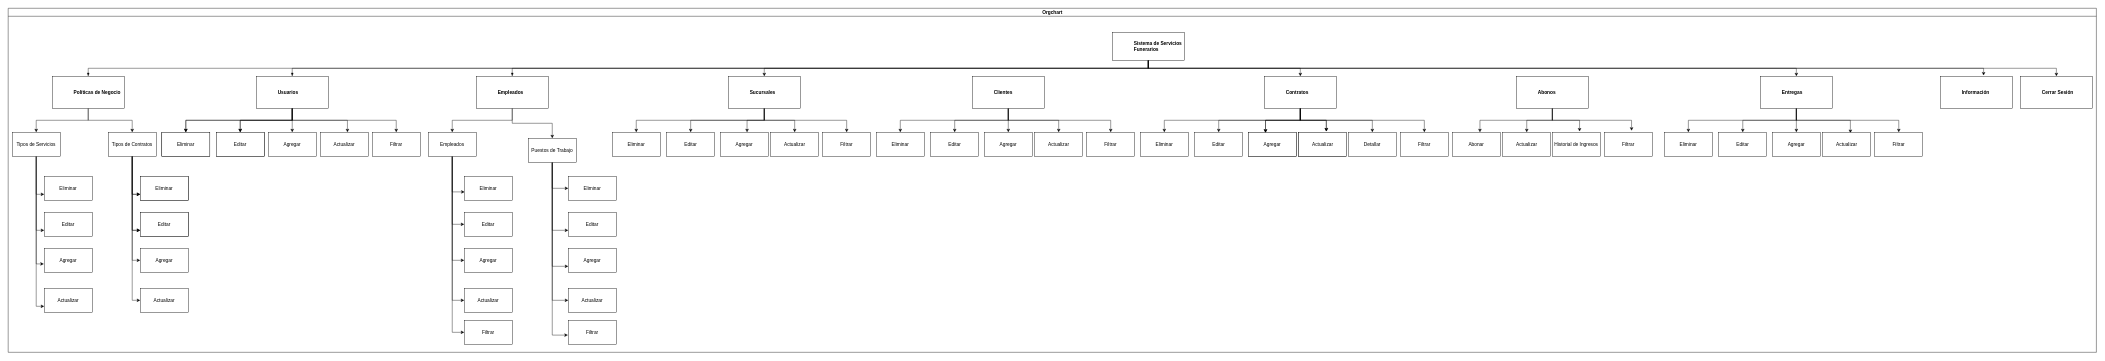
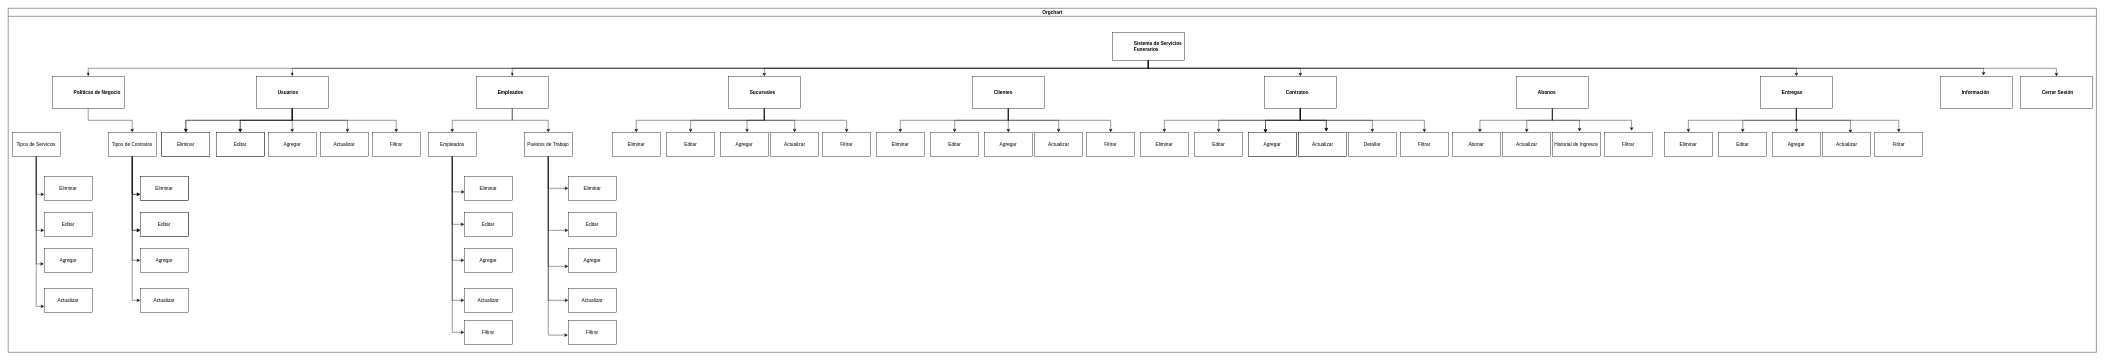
edge "Políticas de Negocio" -> "Tipos de Servicios": removed
node "Puestos de Trabajo": moved (552, 150) -> (548, 144)
